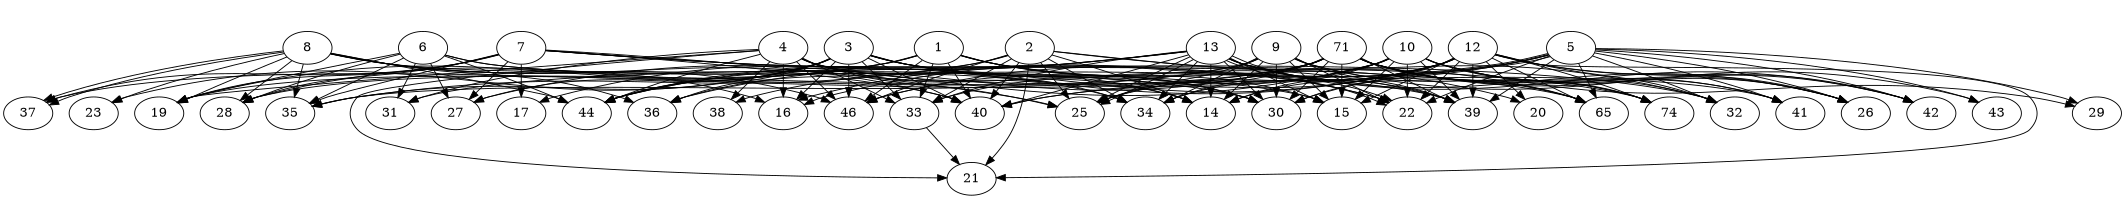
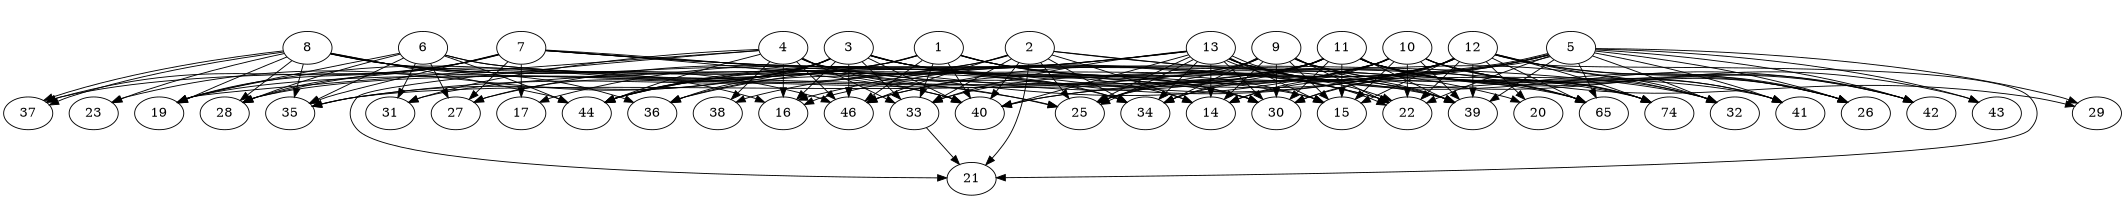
node "71": label "71" -> "11"
edge "4" -> "14": removed
